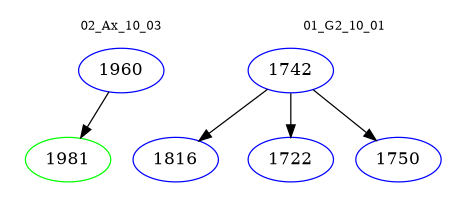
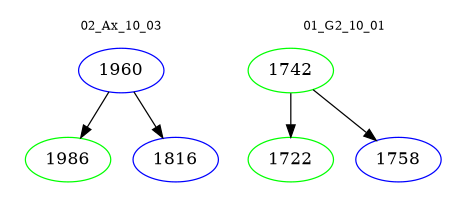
node "1742": color blue -> green
edge "1742" -> "1816": now "1960" -> "1816"
node "1981": label "1981" -> "1986"
node "1722": color blue -> green
node "1750": label "1750" -> "1758"
